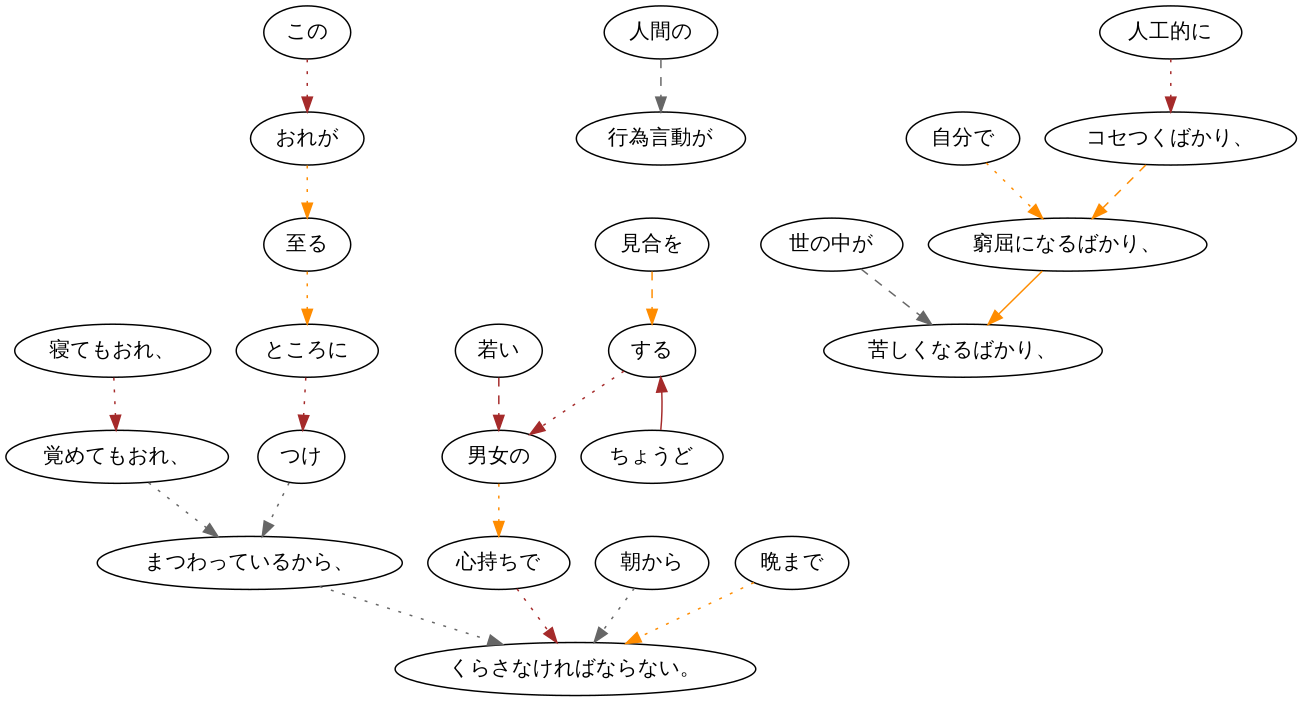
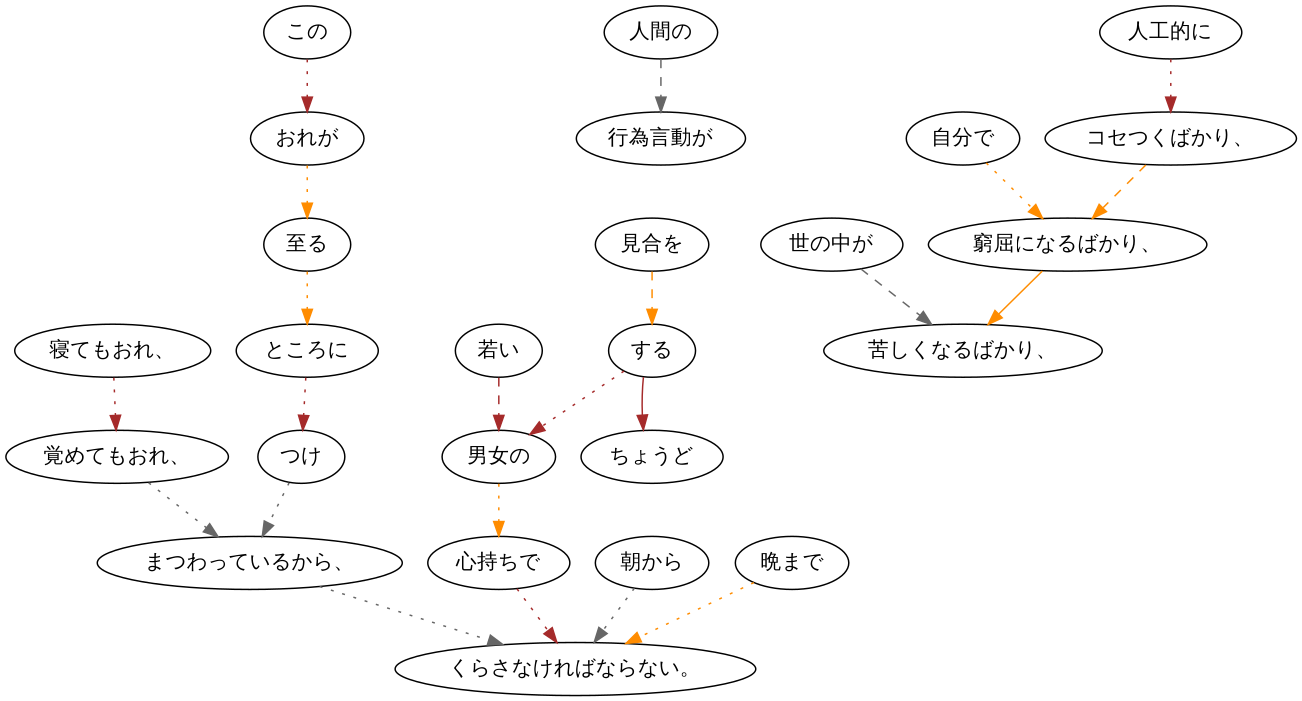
edge "ちょうど" -> "する": reversed
